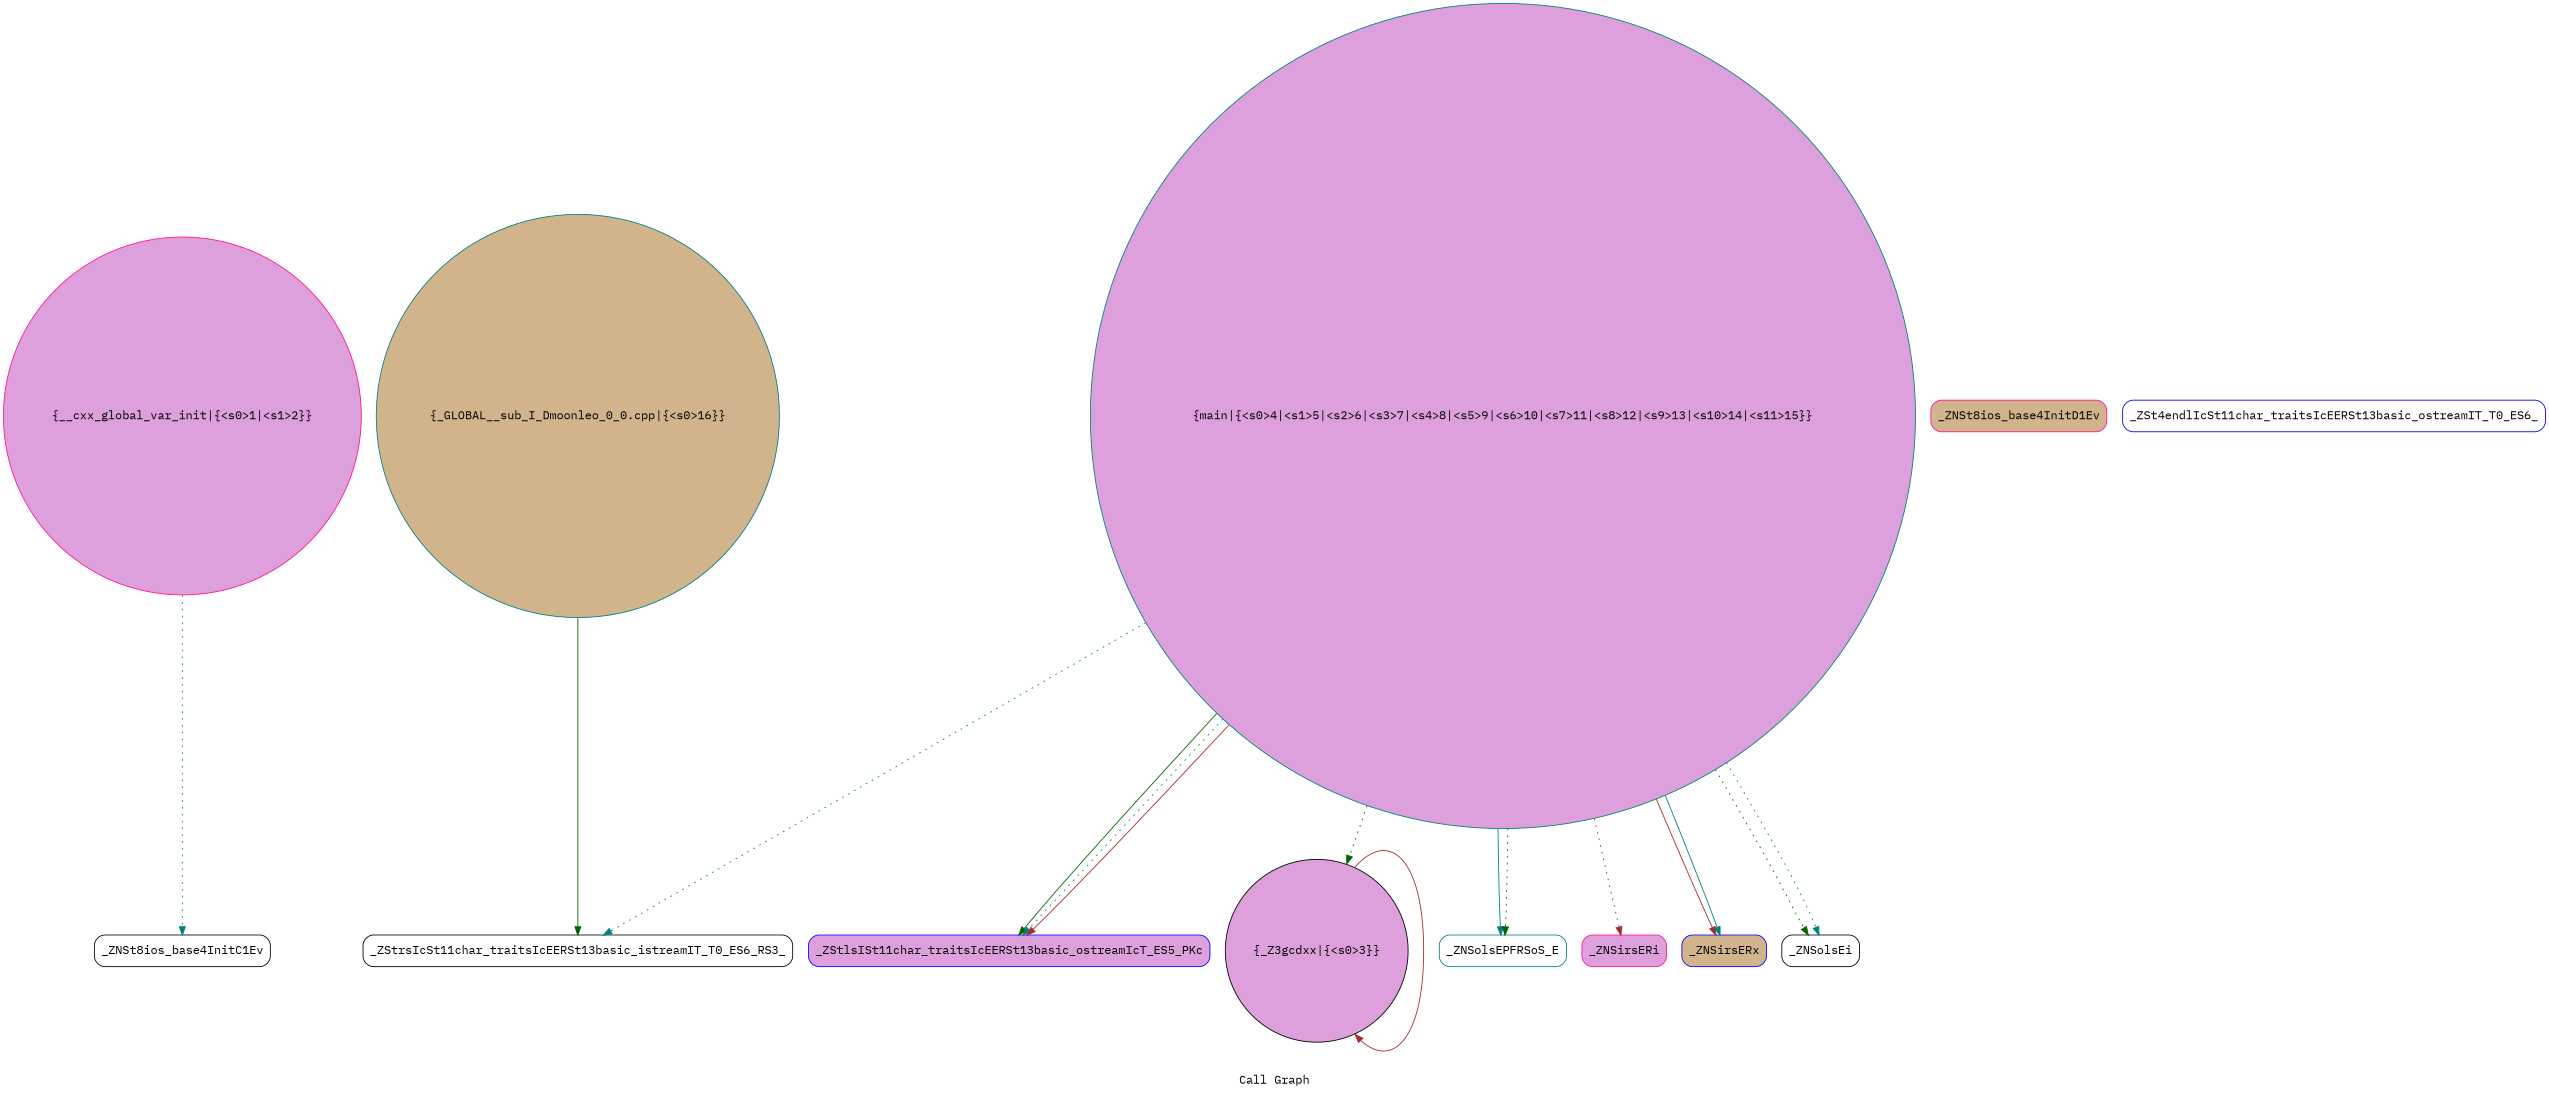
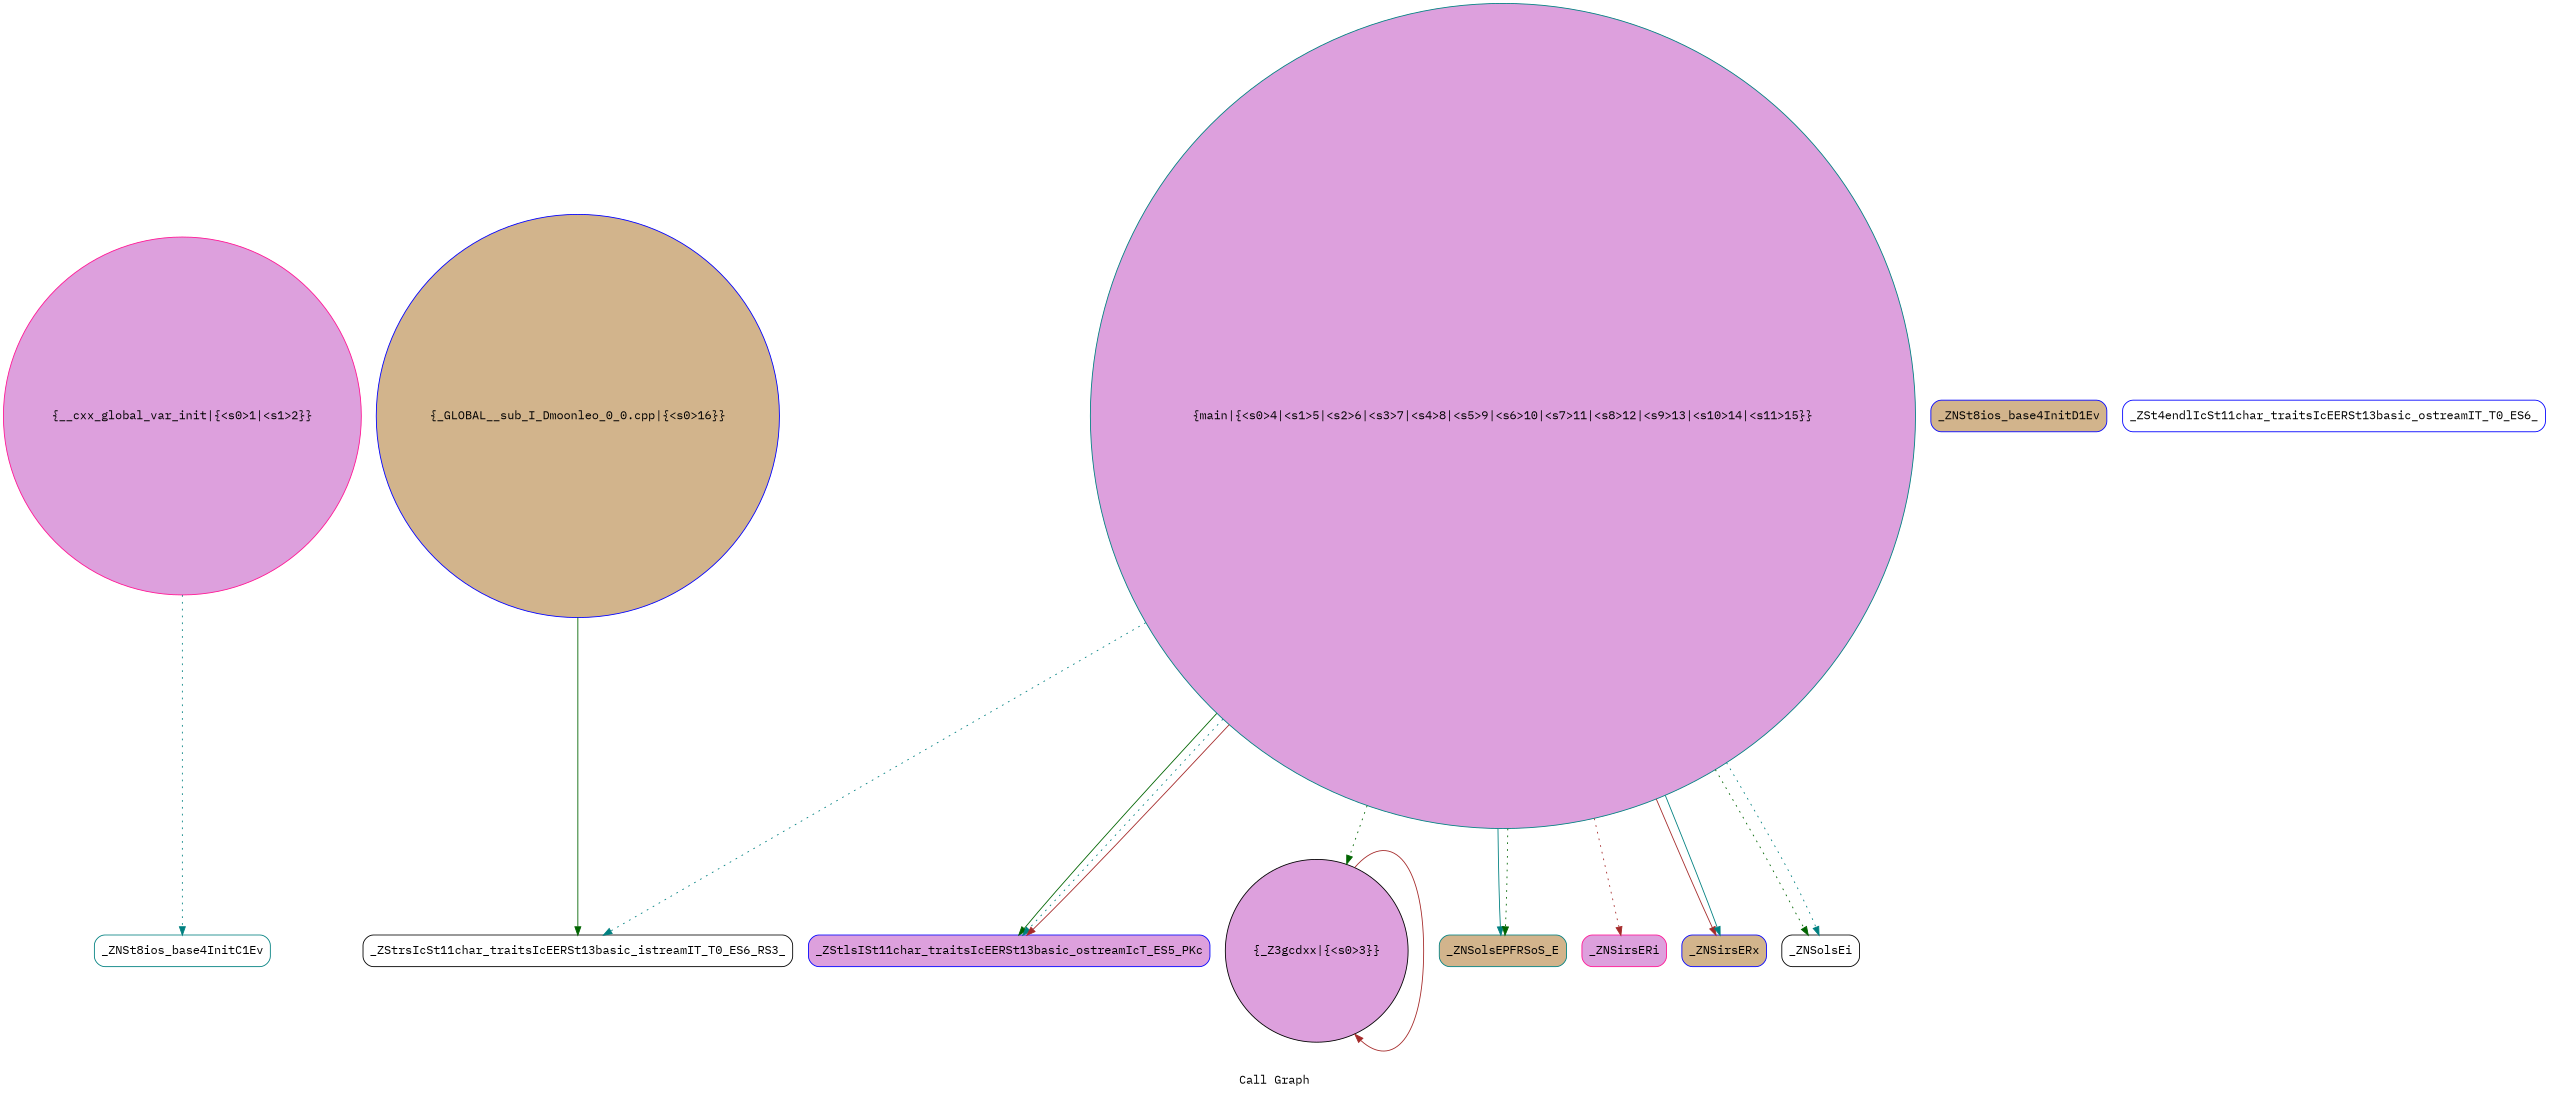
node "{_GLOBAL__sub_I_Dmoonleo_0_0.cpp|{<s0>16}}": color teal -> blue
node "_ZNSt8ios_base4InitD1Ev": color deeppink -> blue
node "_ZNSt8ios_base4InitC1Ev": color black -> teal
node "_ZNSolsEPFRSoS_E": fillcolor white -> tan
